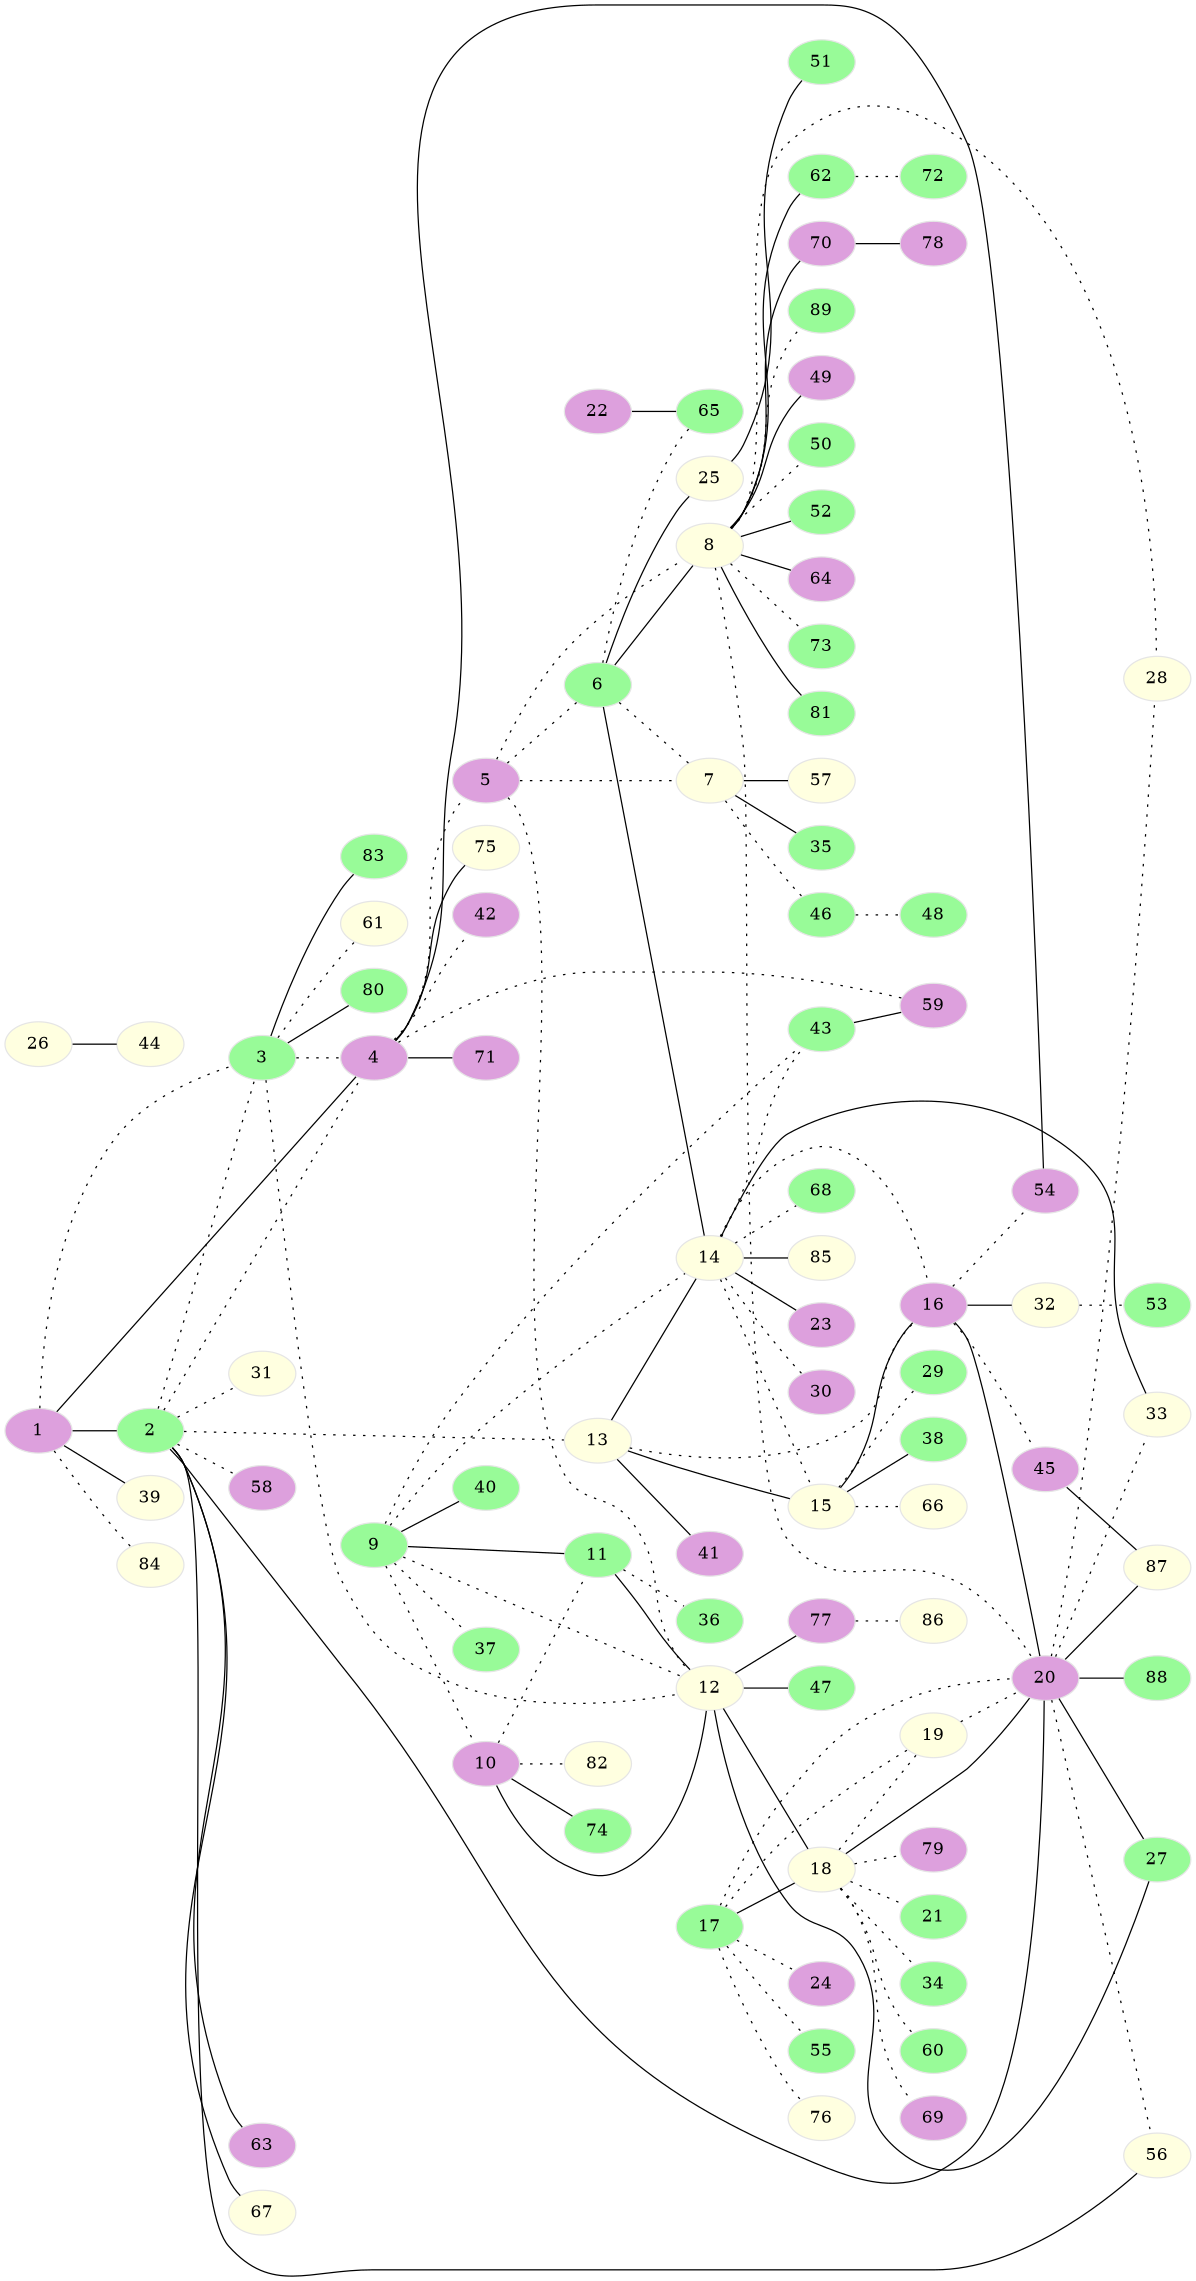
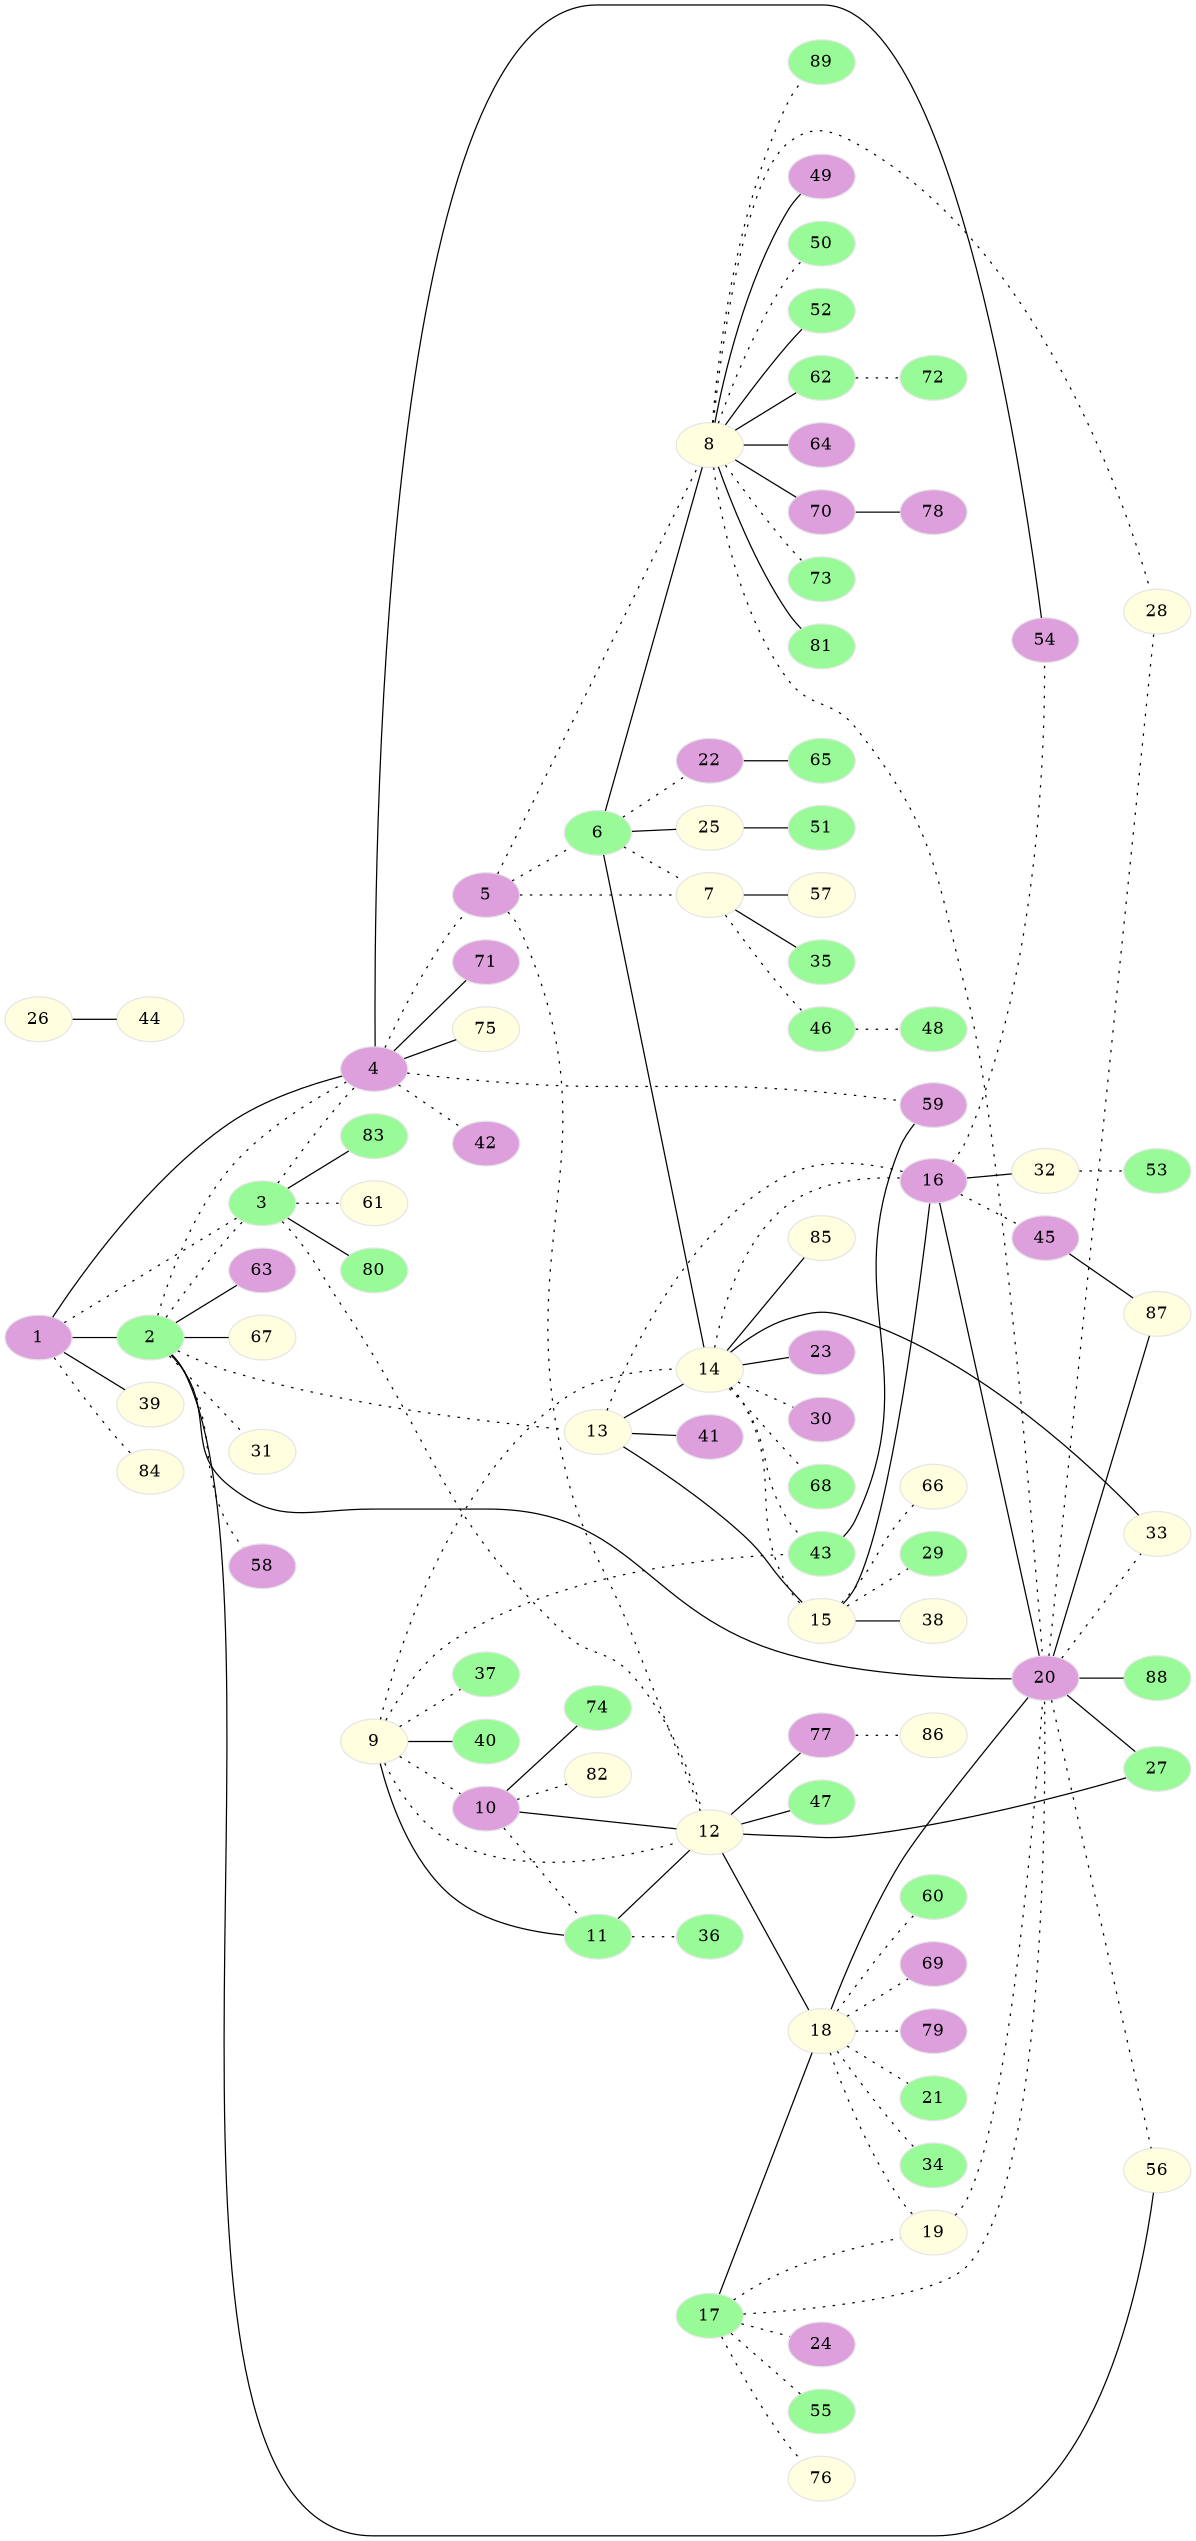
edge "65" -- "6": now "22" -- "6"
node "38": fillcolor palegreen -> lightyellow
node "9": fillcolor palegreen -> lightyellow
